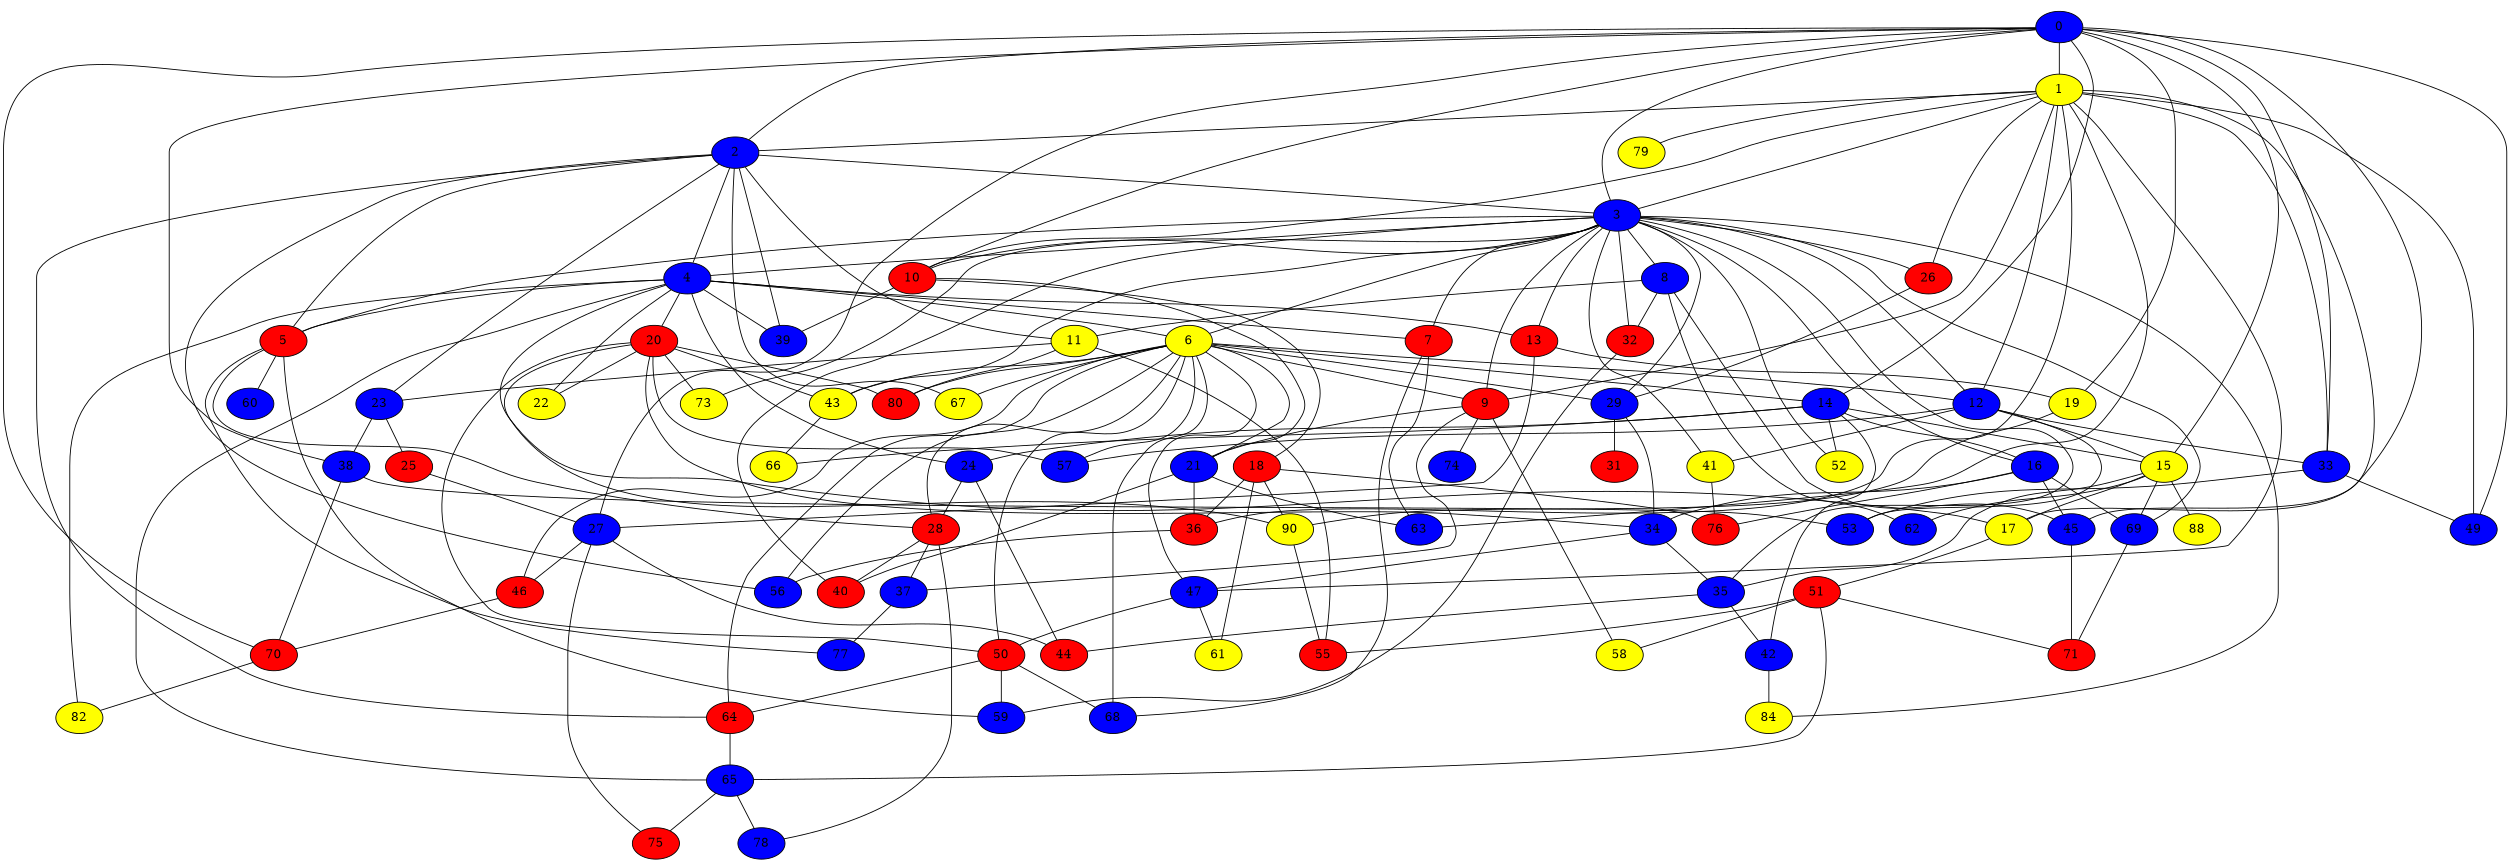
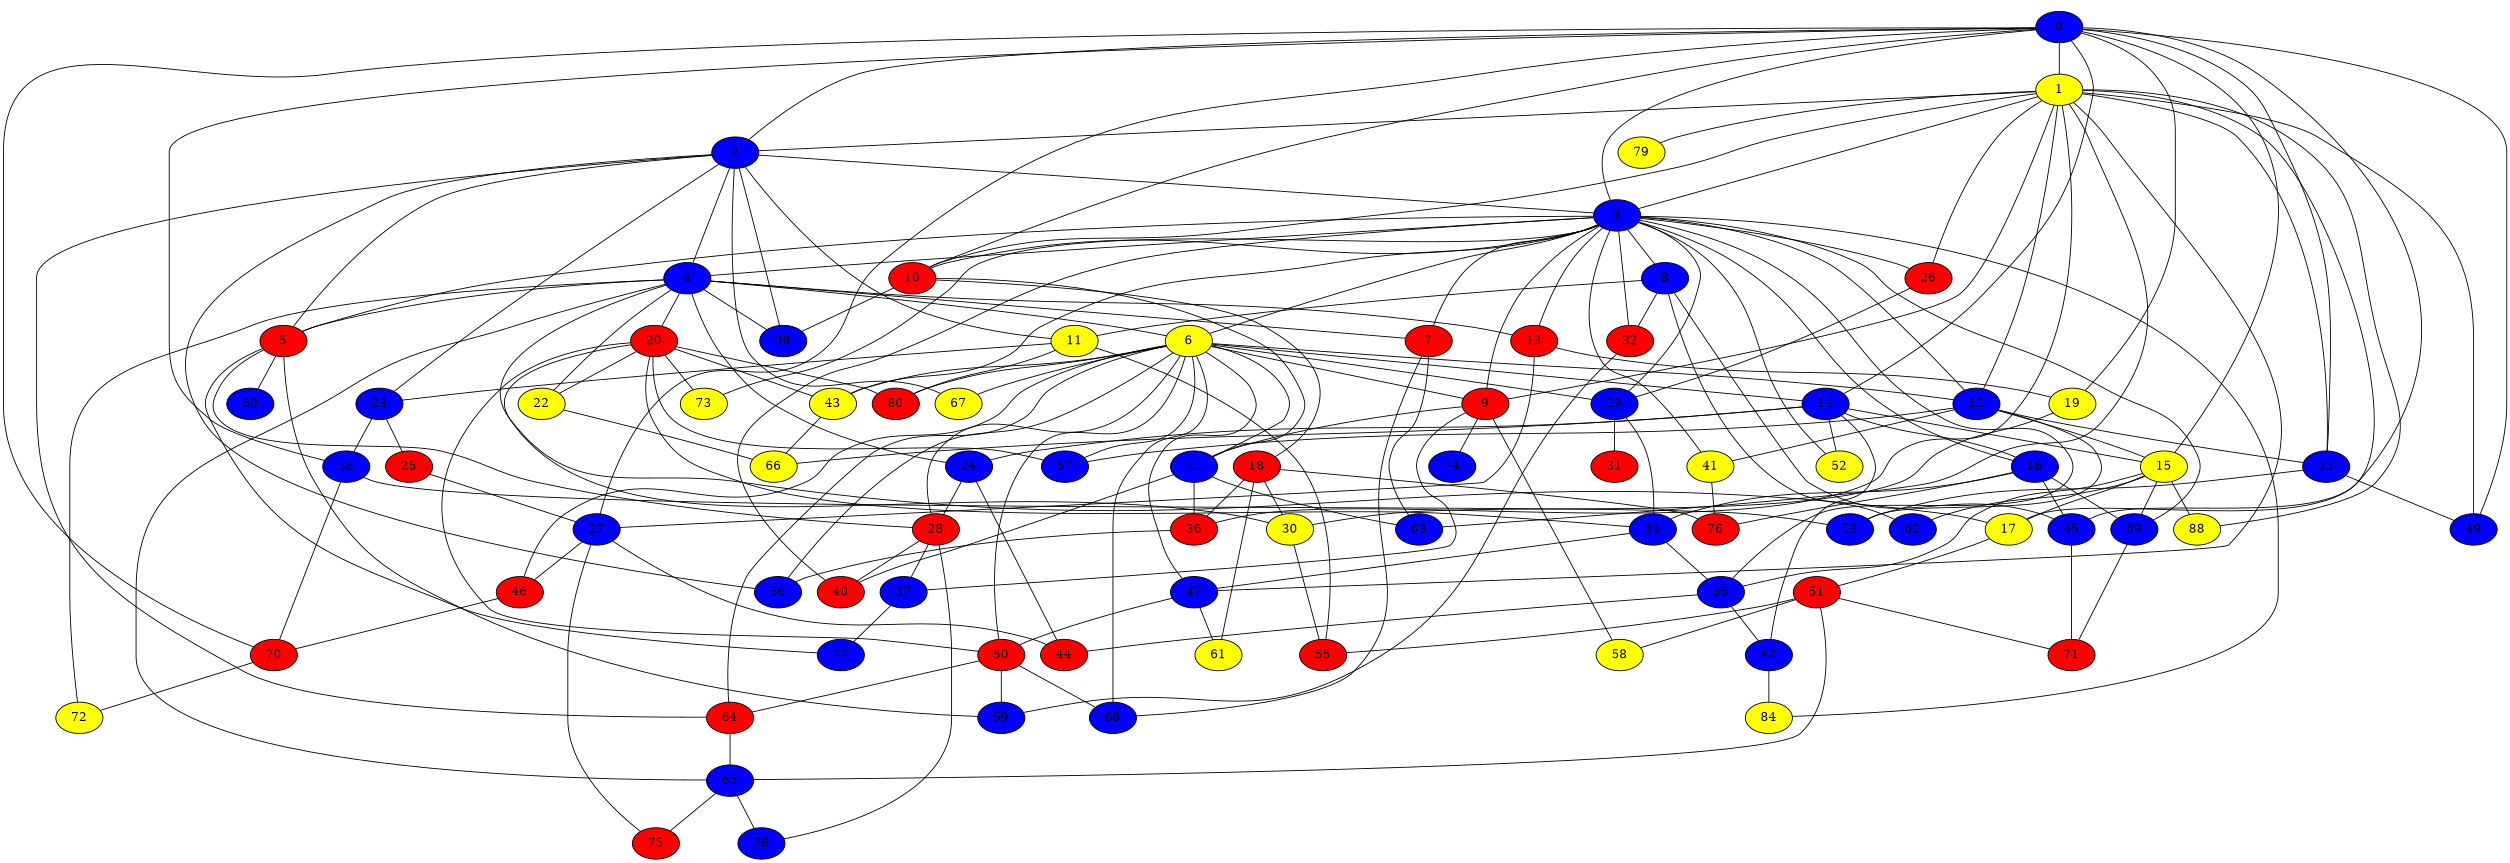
edge "1" -- "88": added
edge "22" -- "66": added
node "90": label "90" -> "30"
node "82": label "82" -> "72"
